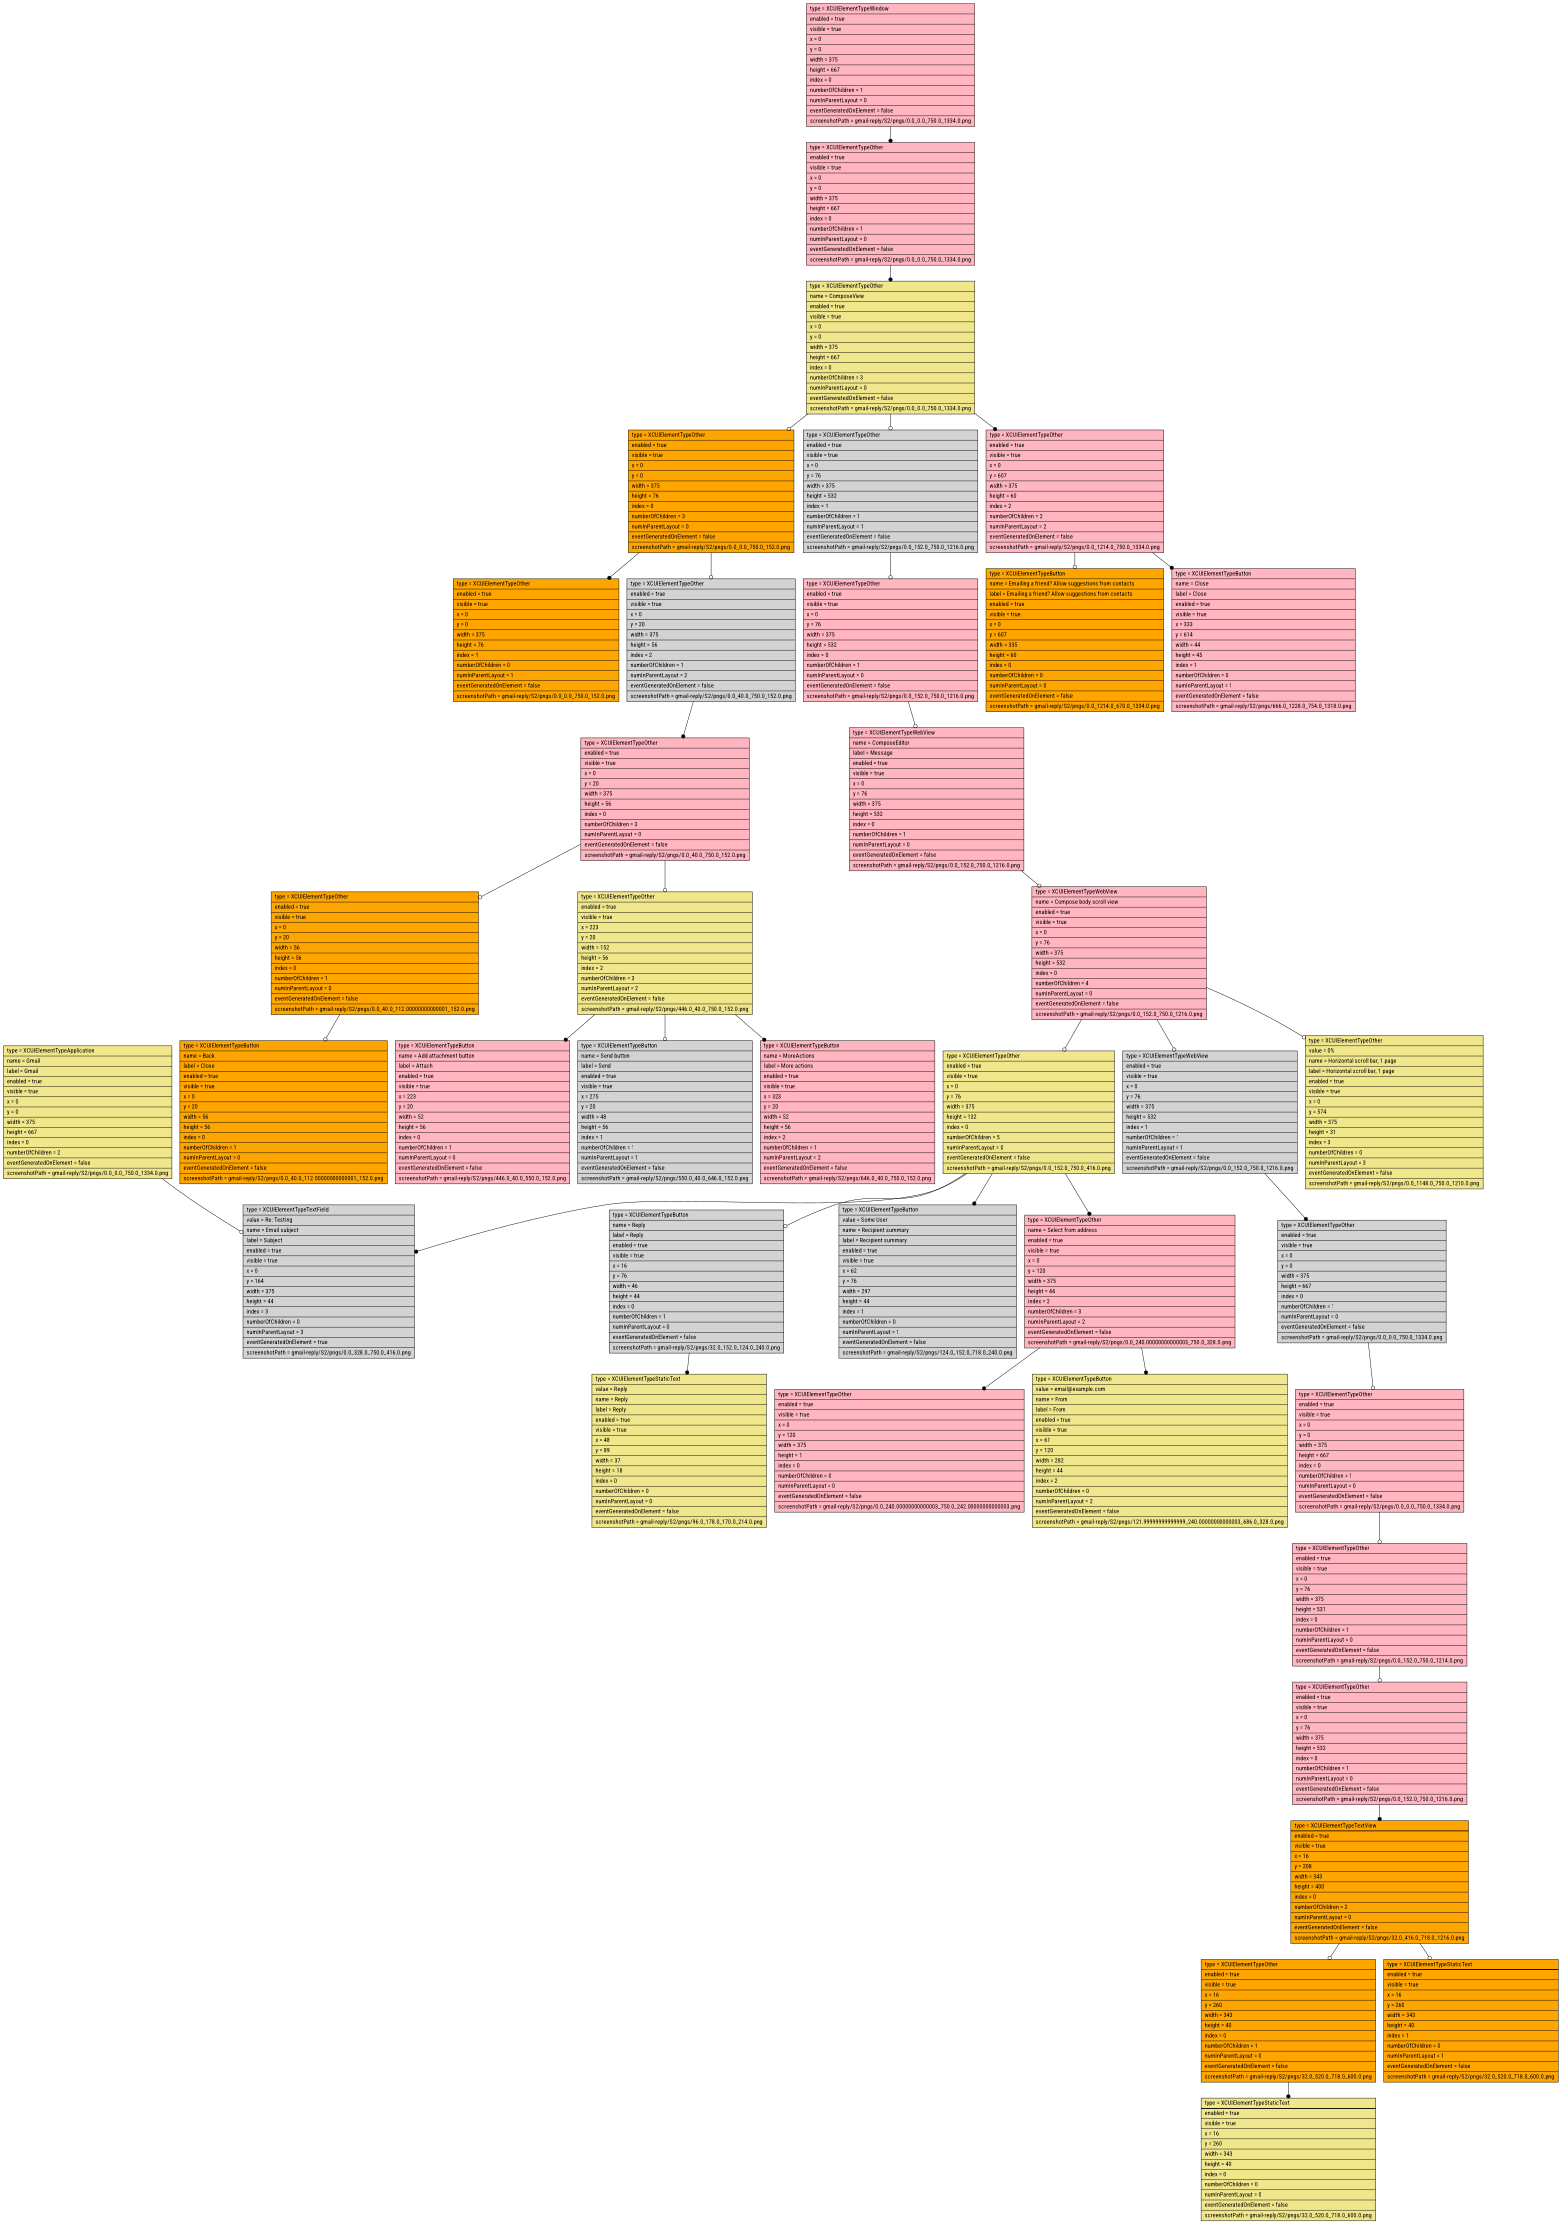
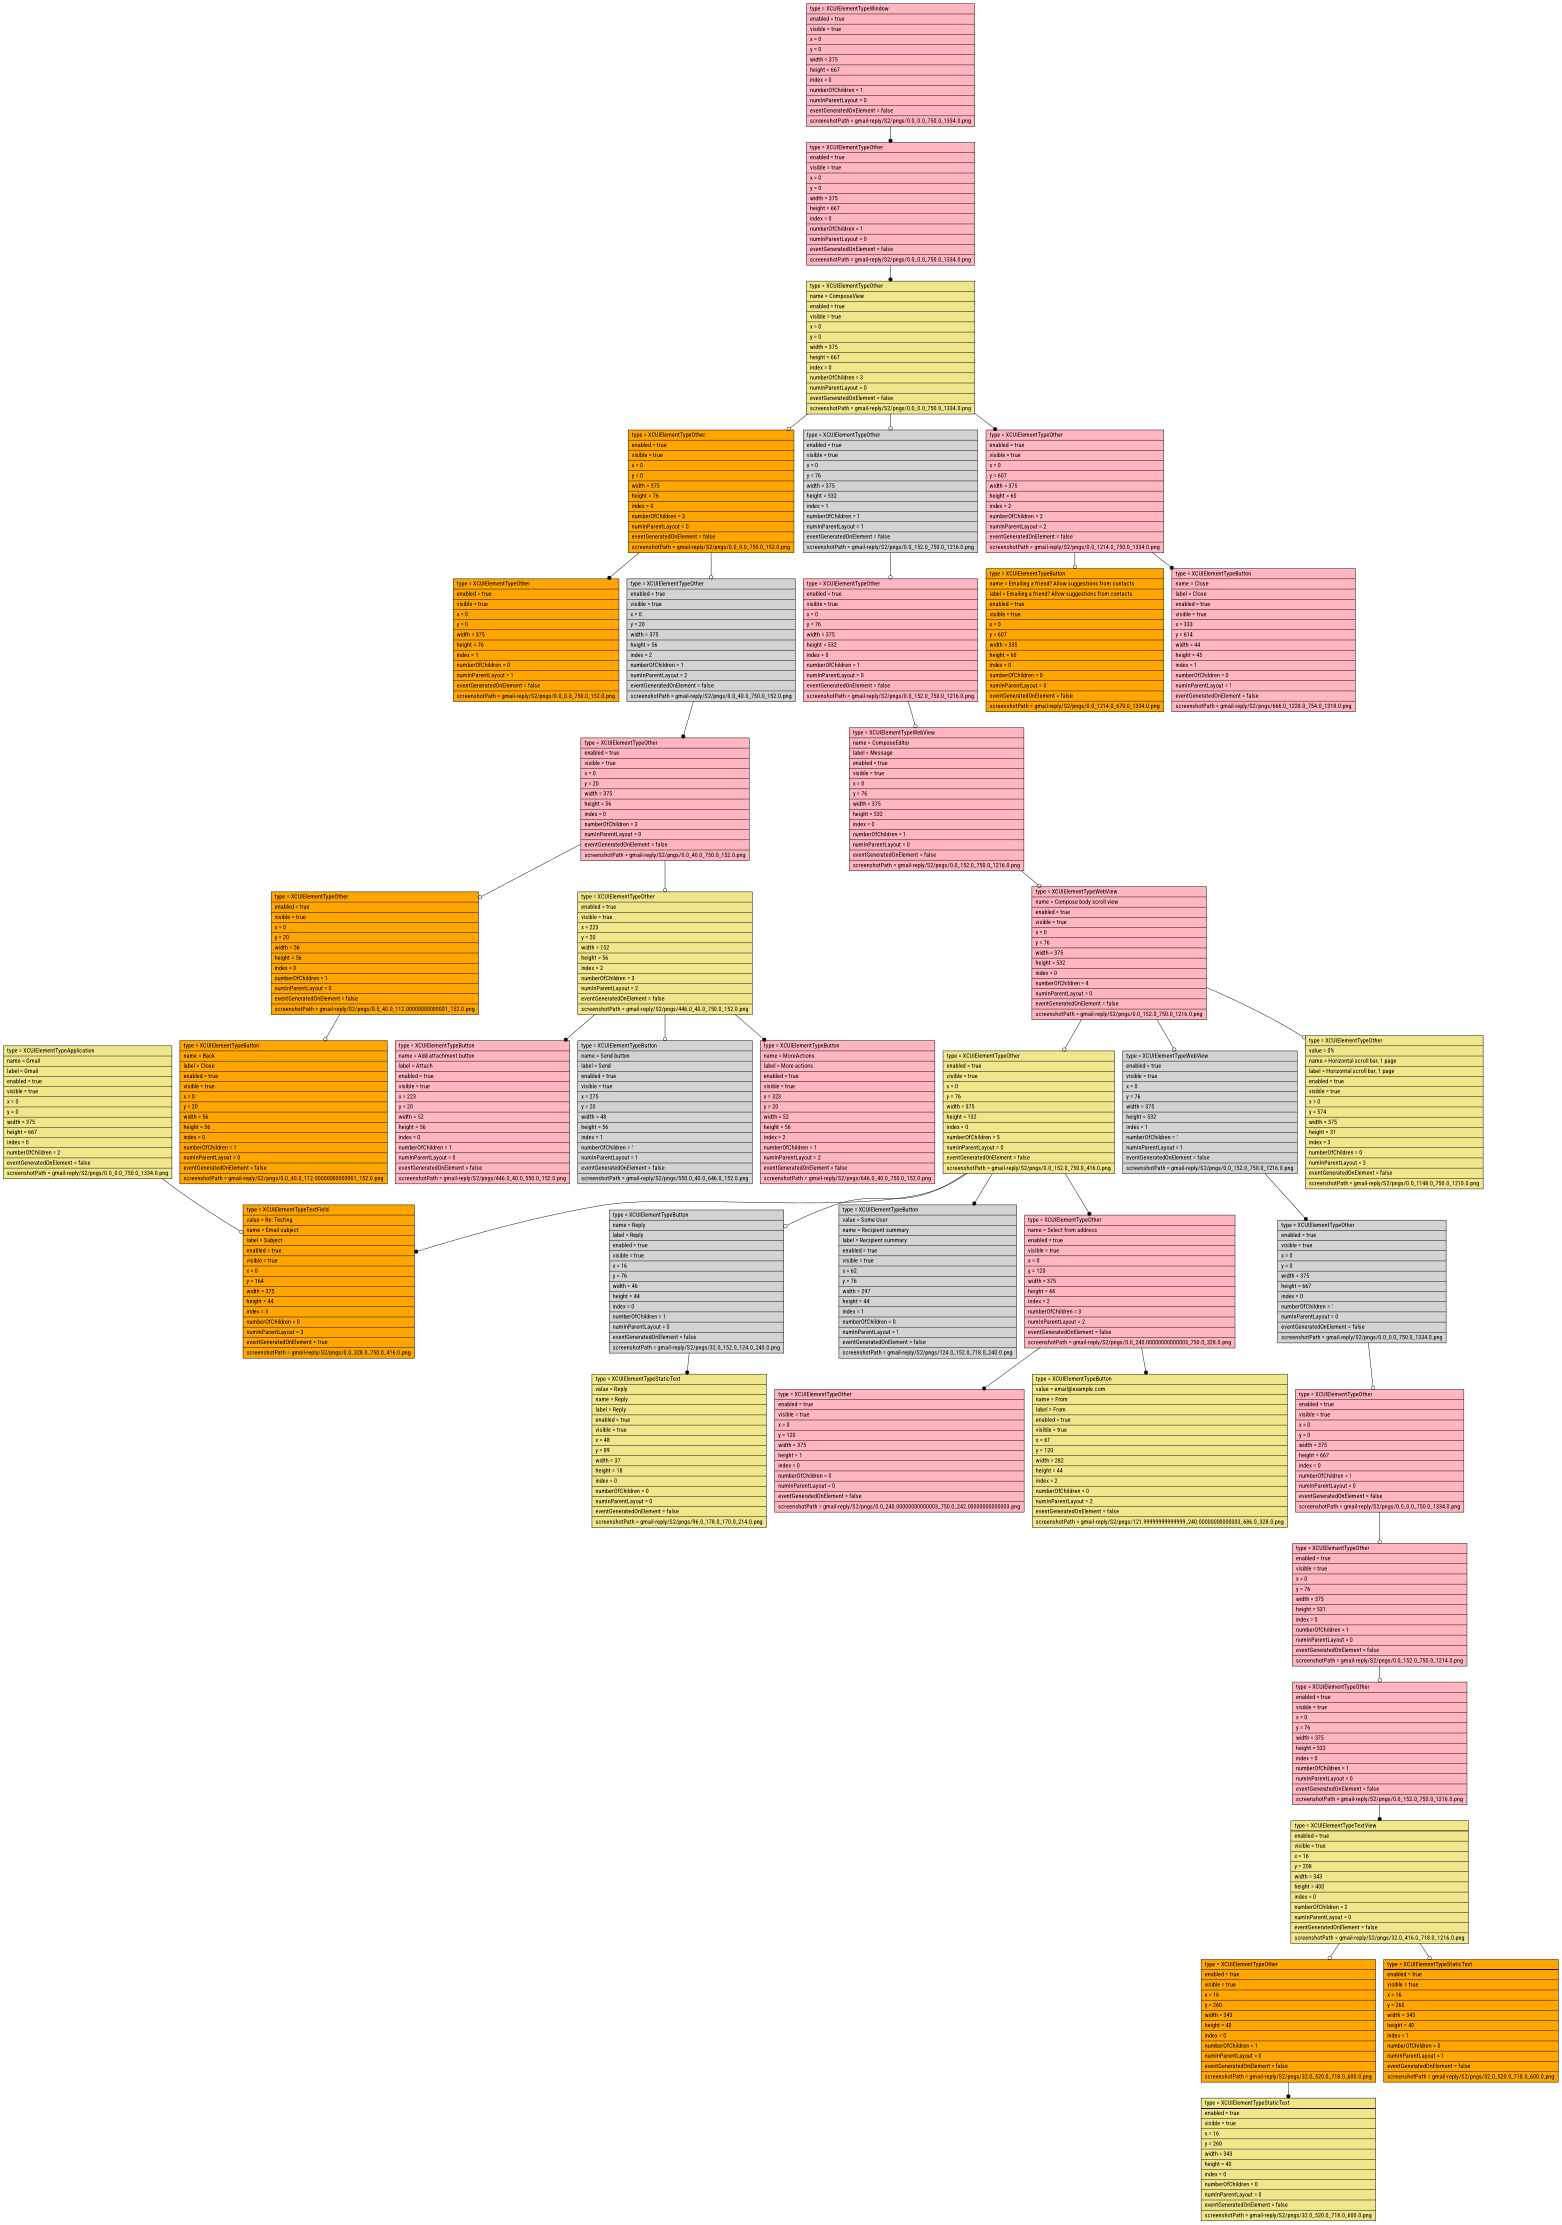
node "type = XCUIElementTypeTextField": fillcolor lightgrey -> orange
node "type = XCUIElementTypeTextView": fillcolor orange -> khaki
